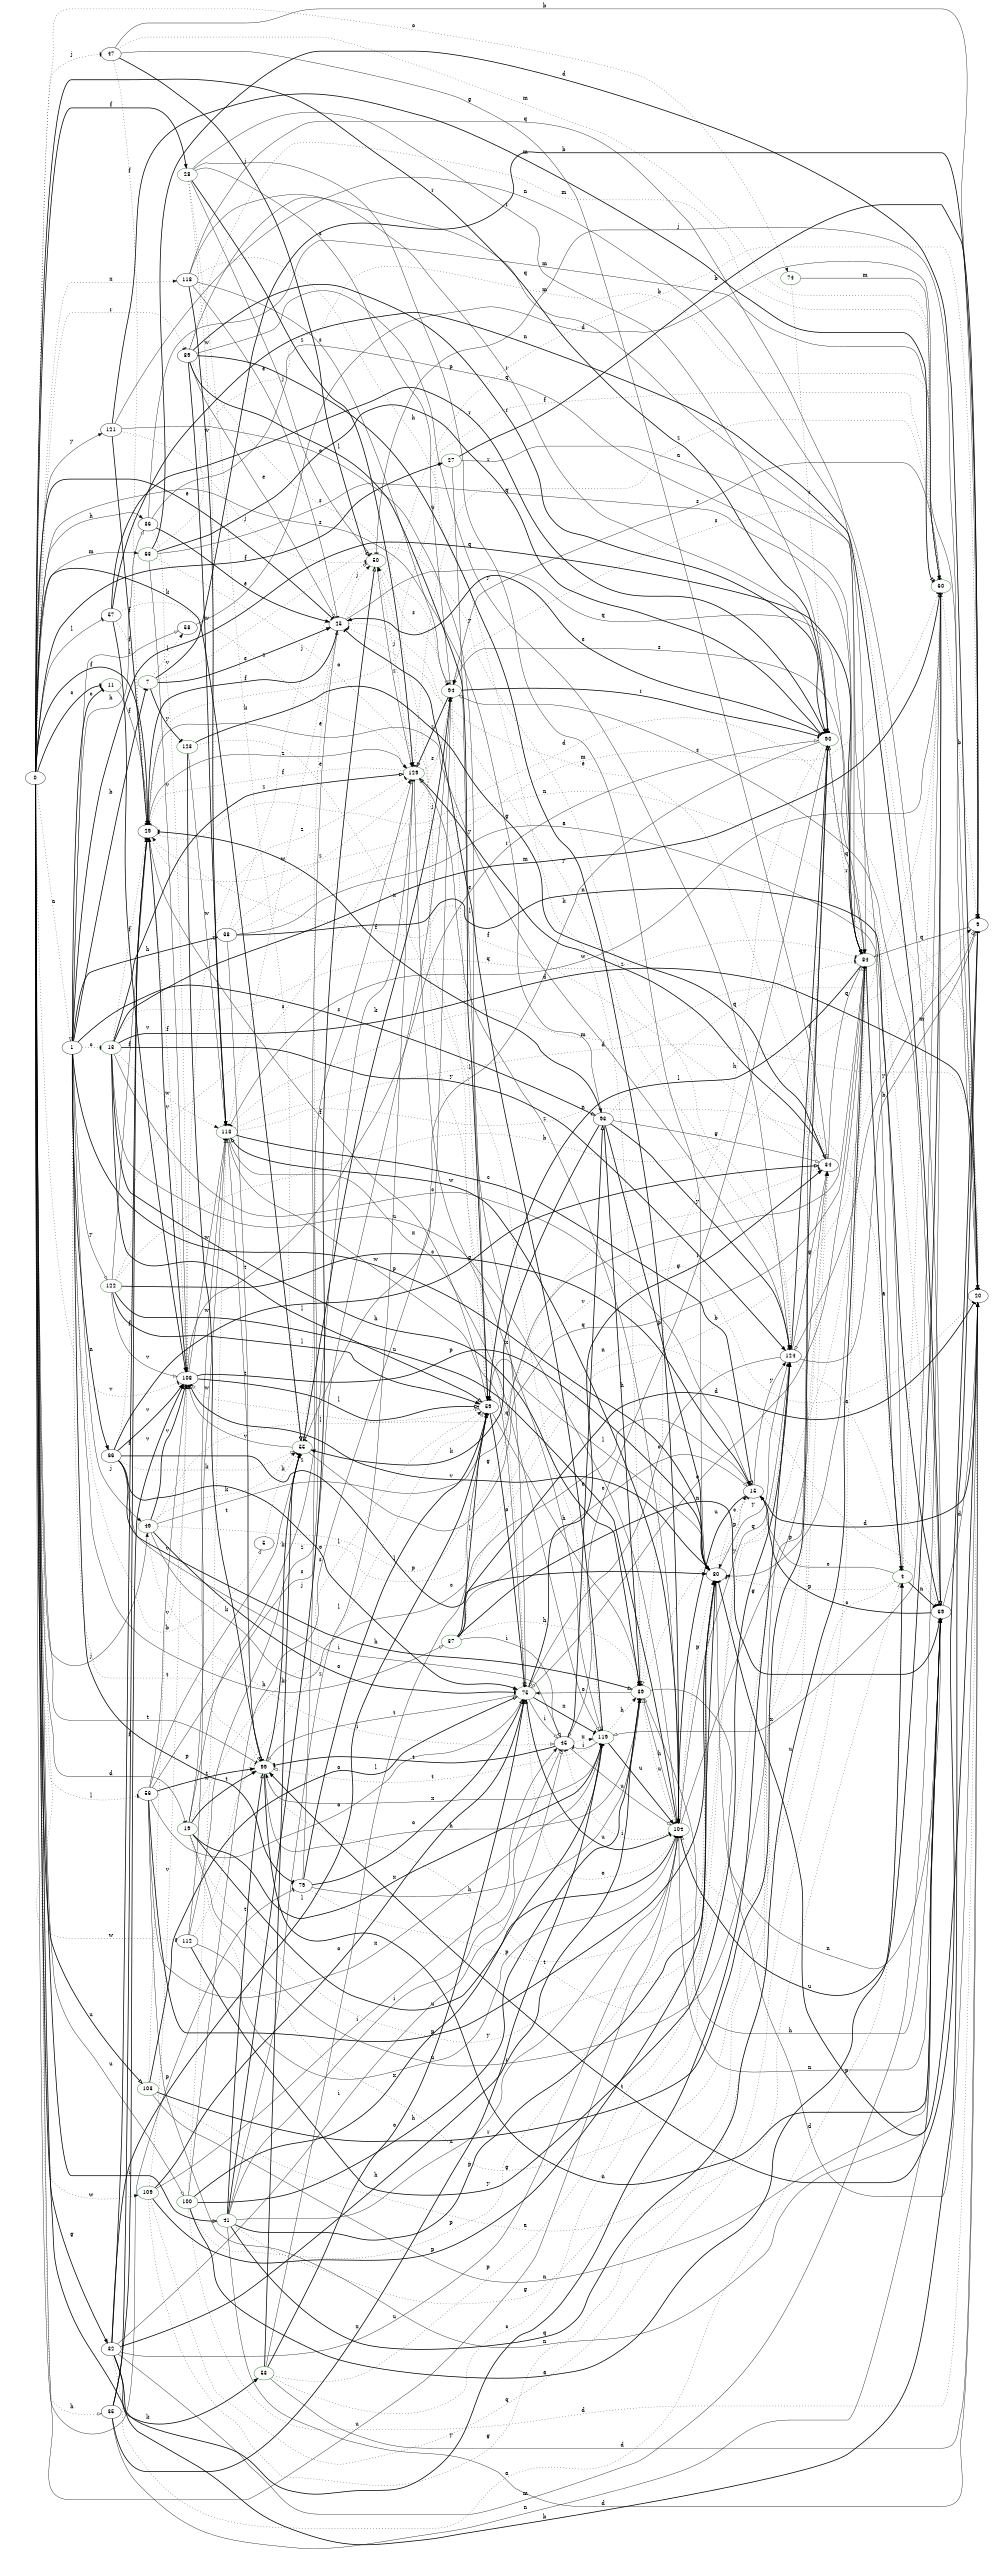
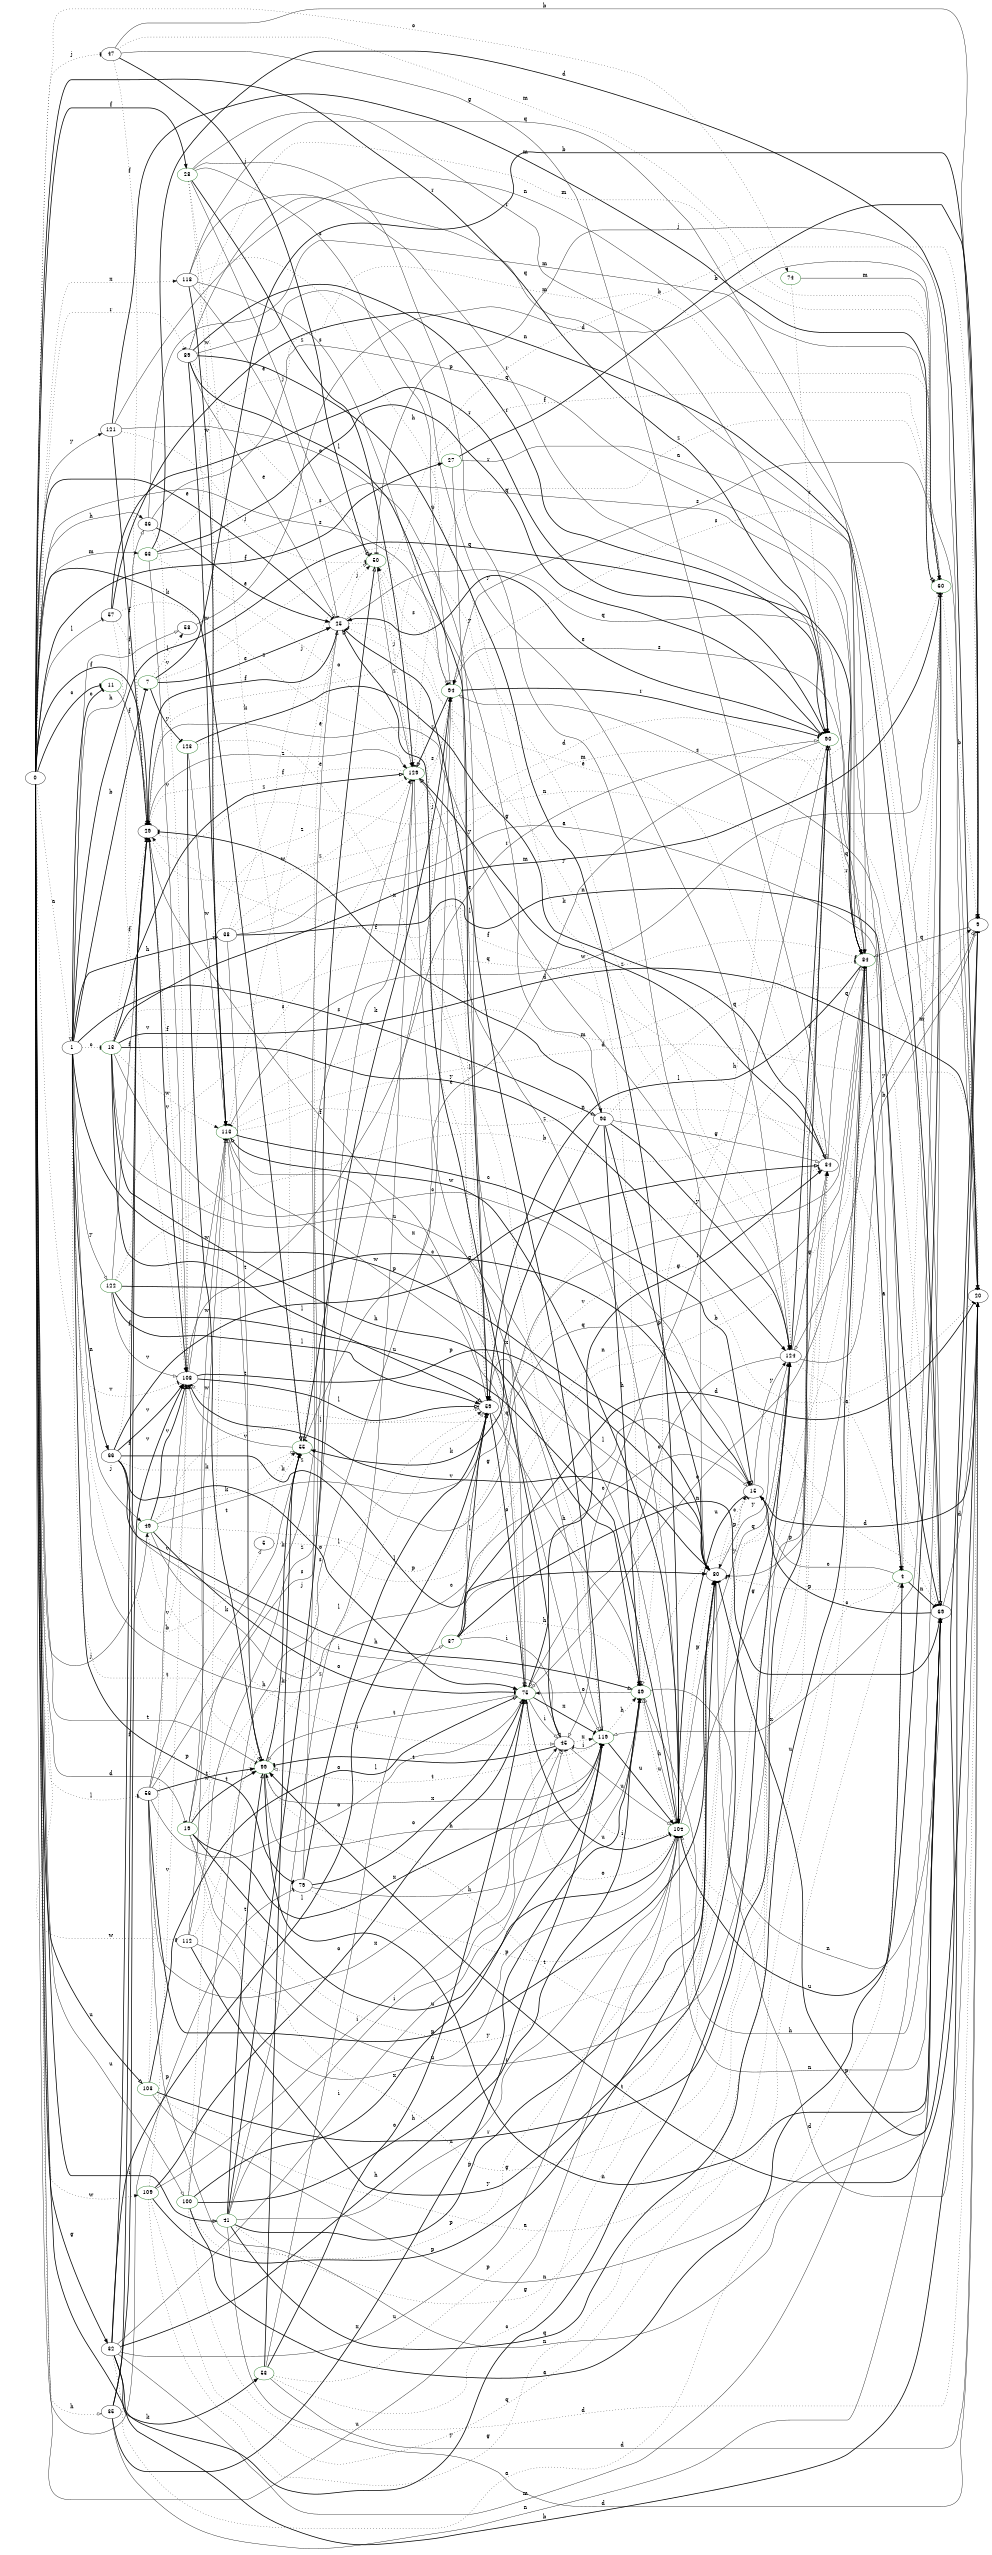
edge "57" -> "108": style bold -> dotted
edge "45" -> "93": now "45" -> "25"
